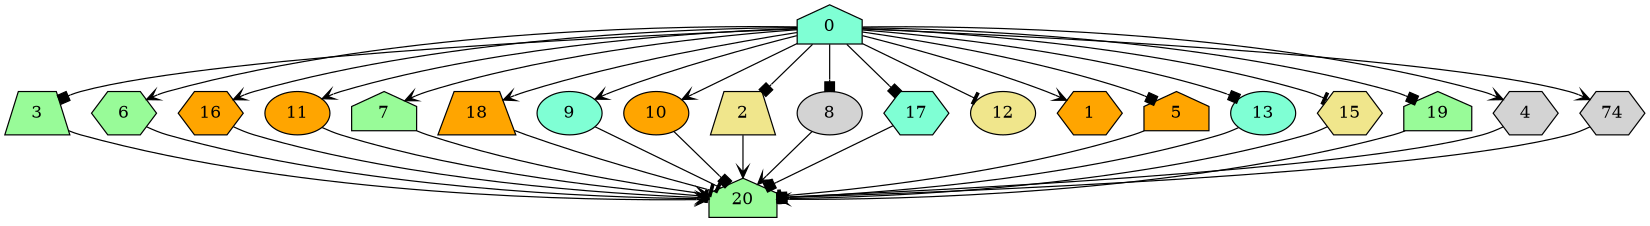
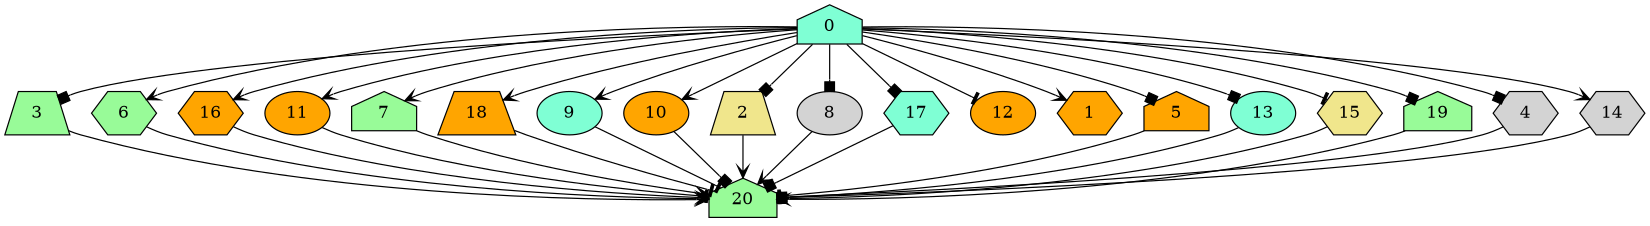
edge "0" -> "4": arrowhead vee -> box
node "12": fillcolor khaki -> orange
node "74": label "74" -> "14"
